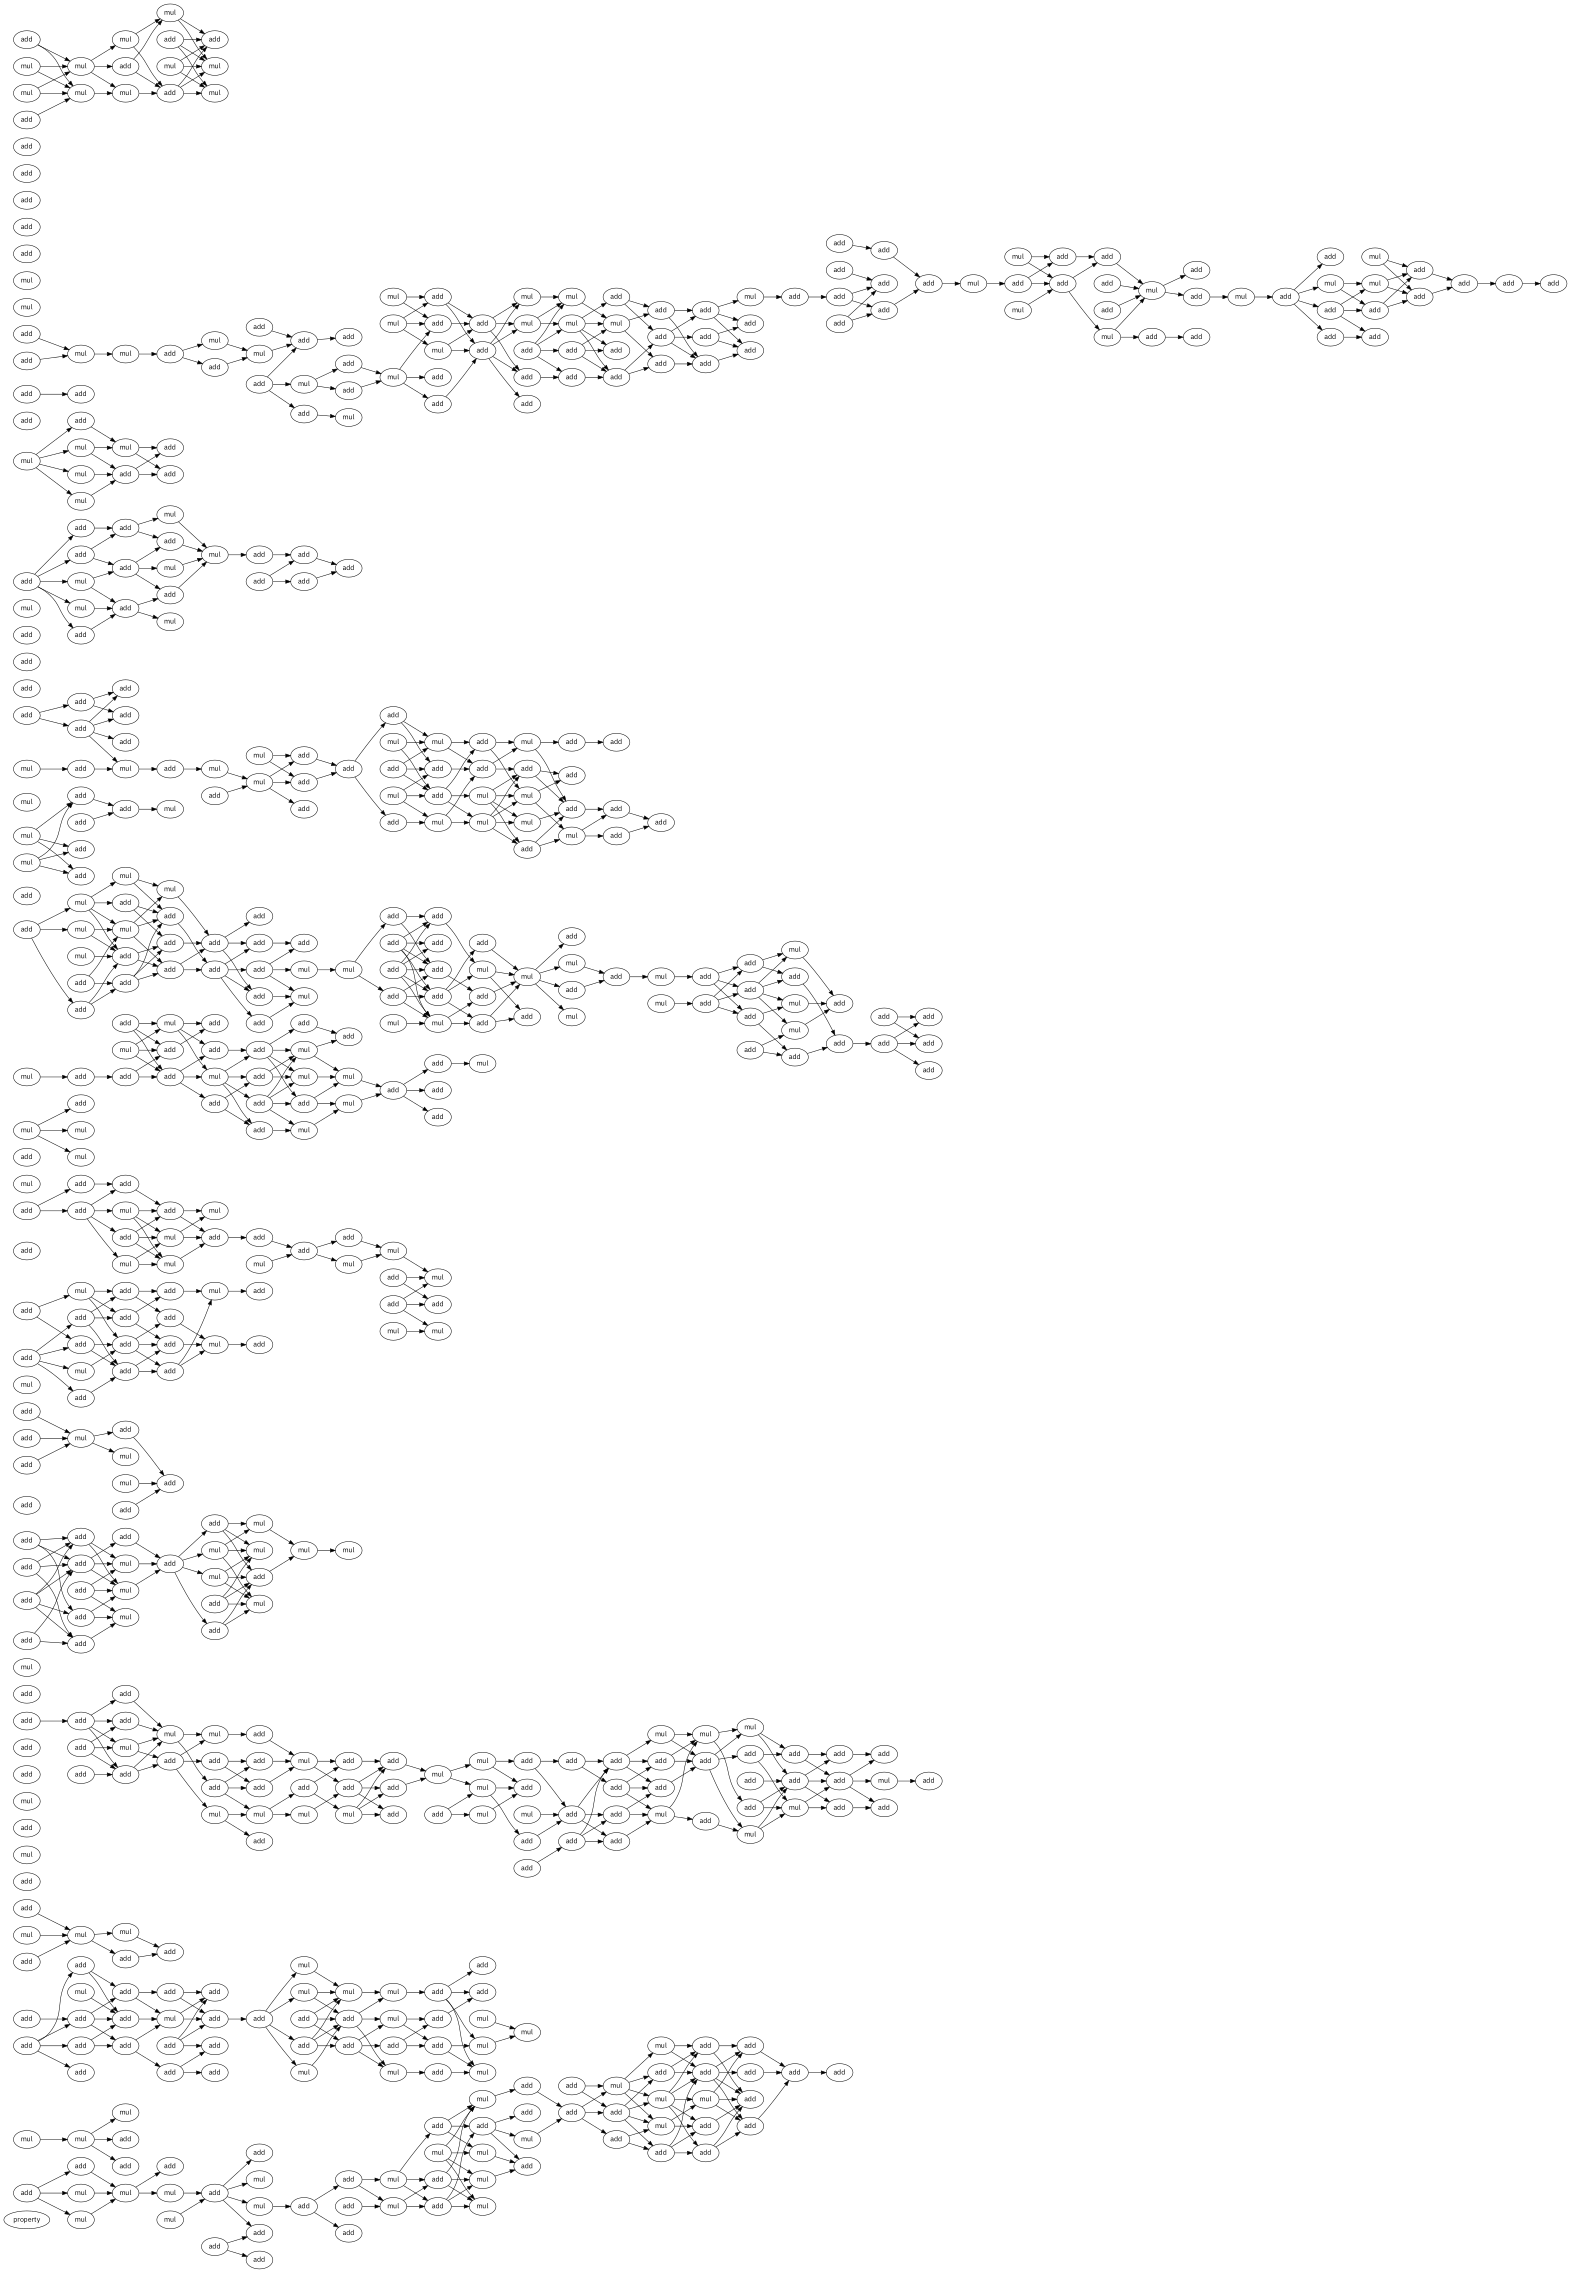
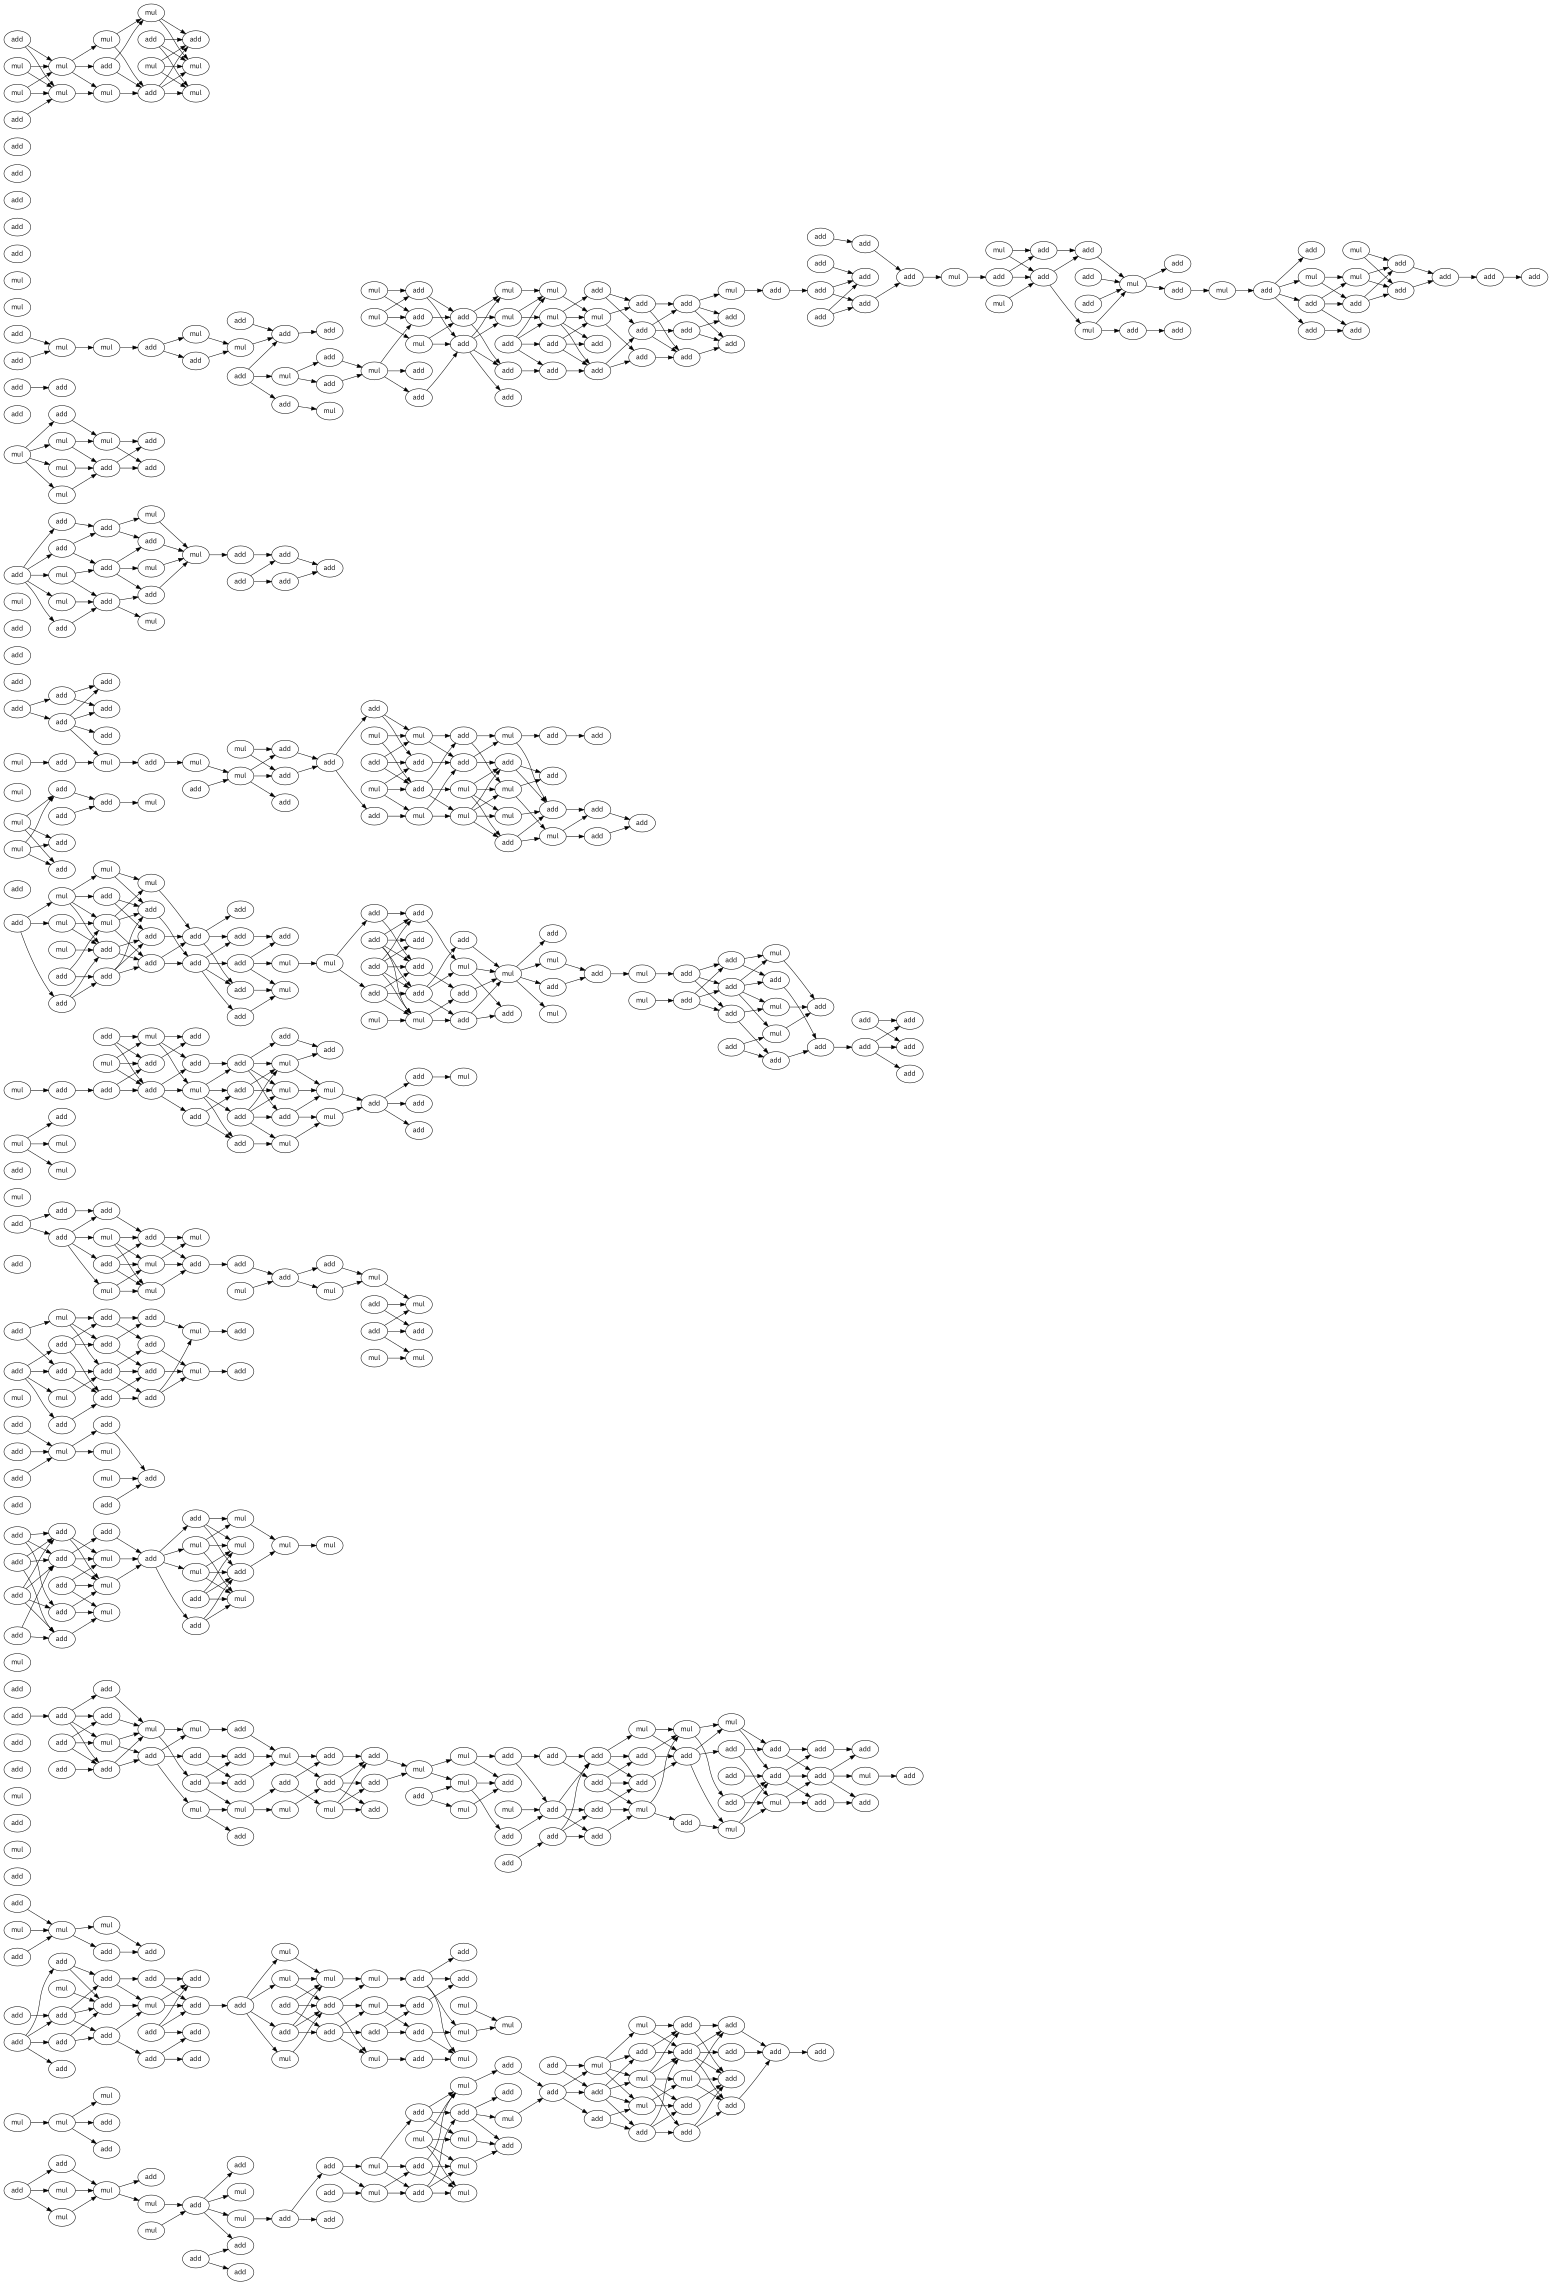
node "property": removed
